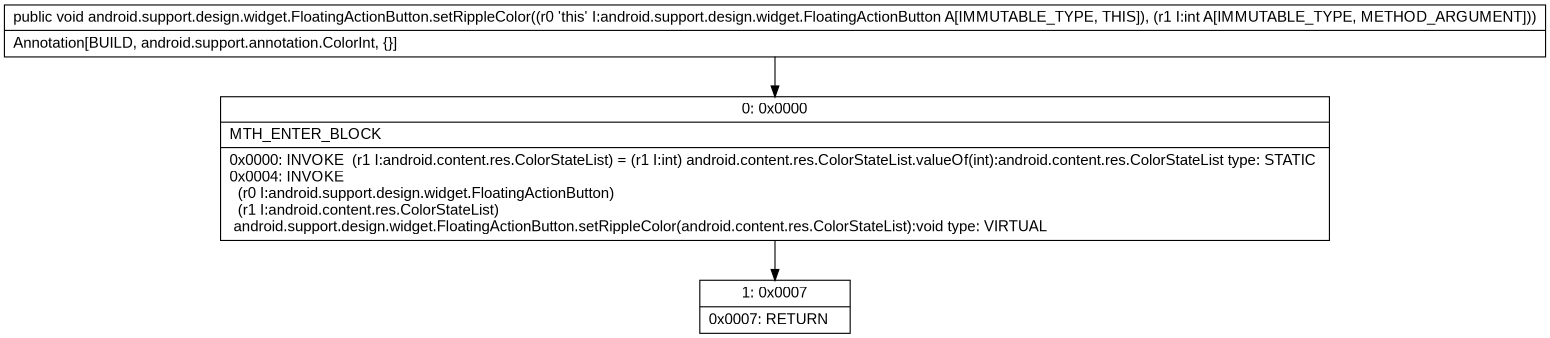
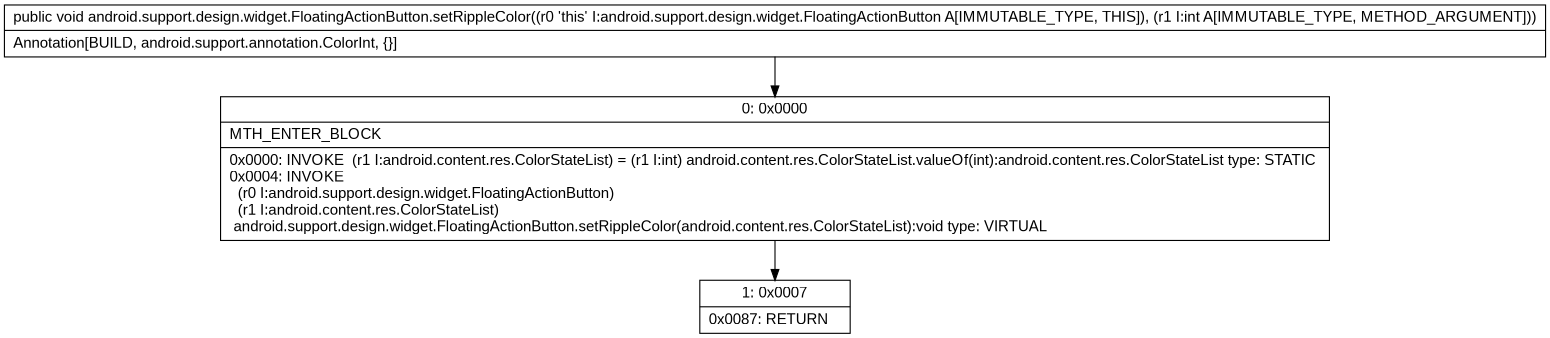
node "1: 0x0007": text "0x0007: RETURN" -> "0x0087: RETURN"
